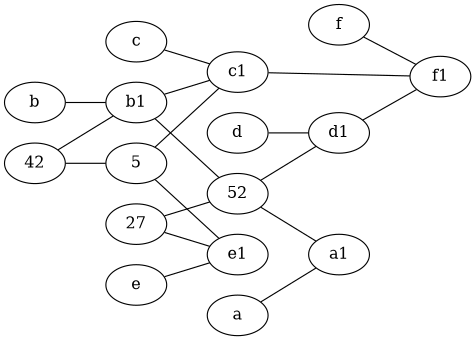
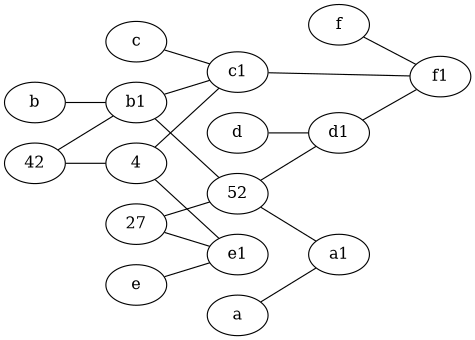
node "5": label "5" -> "4"
